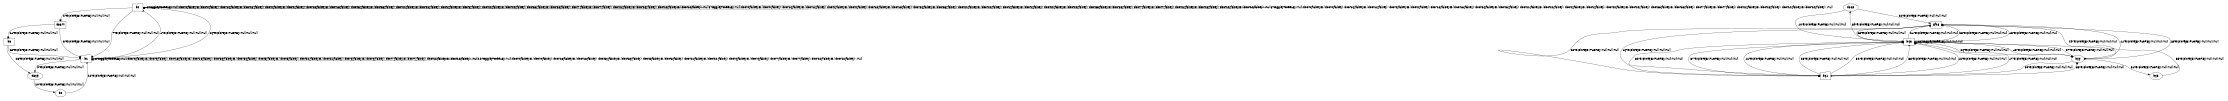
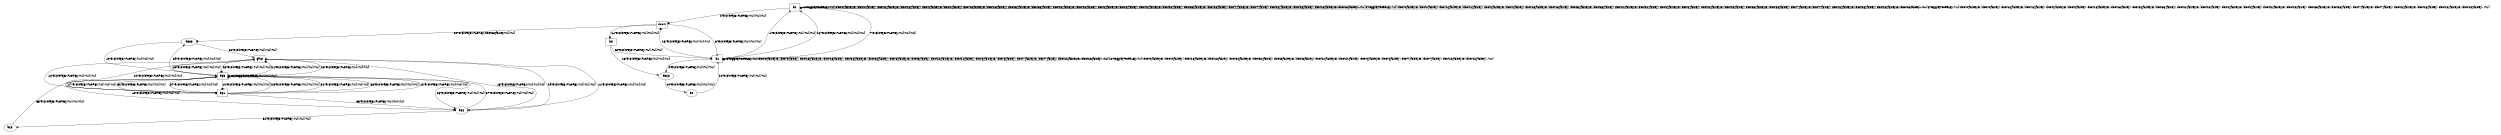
edge "d38m" -> "d38p": added, label "20-explore[EXPLORE];/door38[false]/null/null"
edge "d38m" -> "b1": arrowhead box -> tee
edge "b1" -> "d38m": added, label "13-explore[EXPLORE];/null/null/null"
edge "b66" -> "b64": removed, label "30-explore[EXPLORE];/null/null/null"
